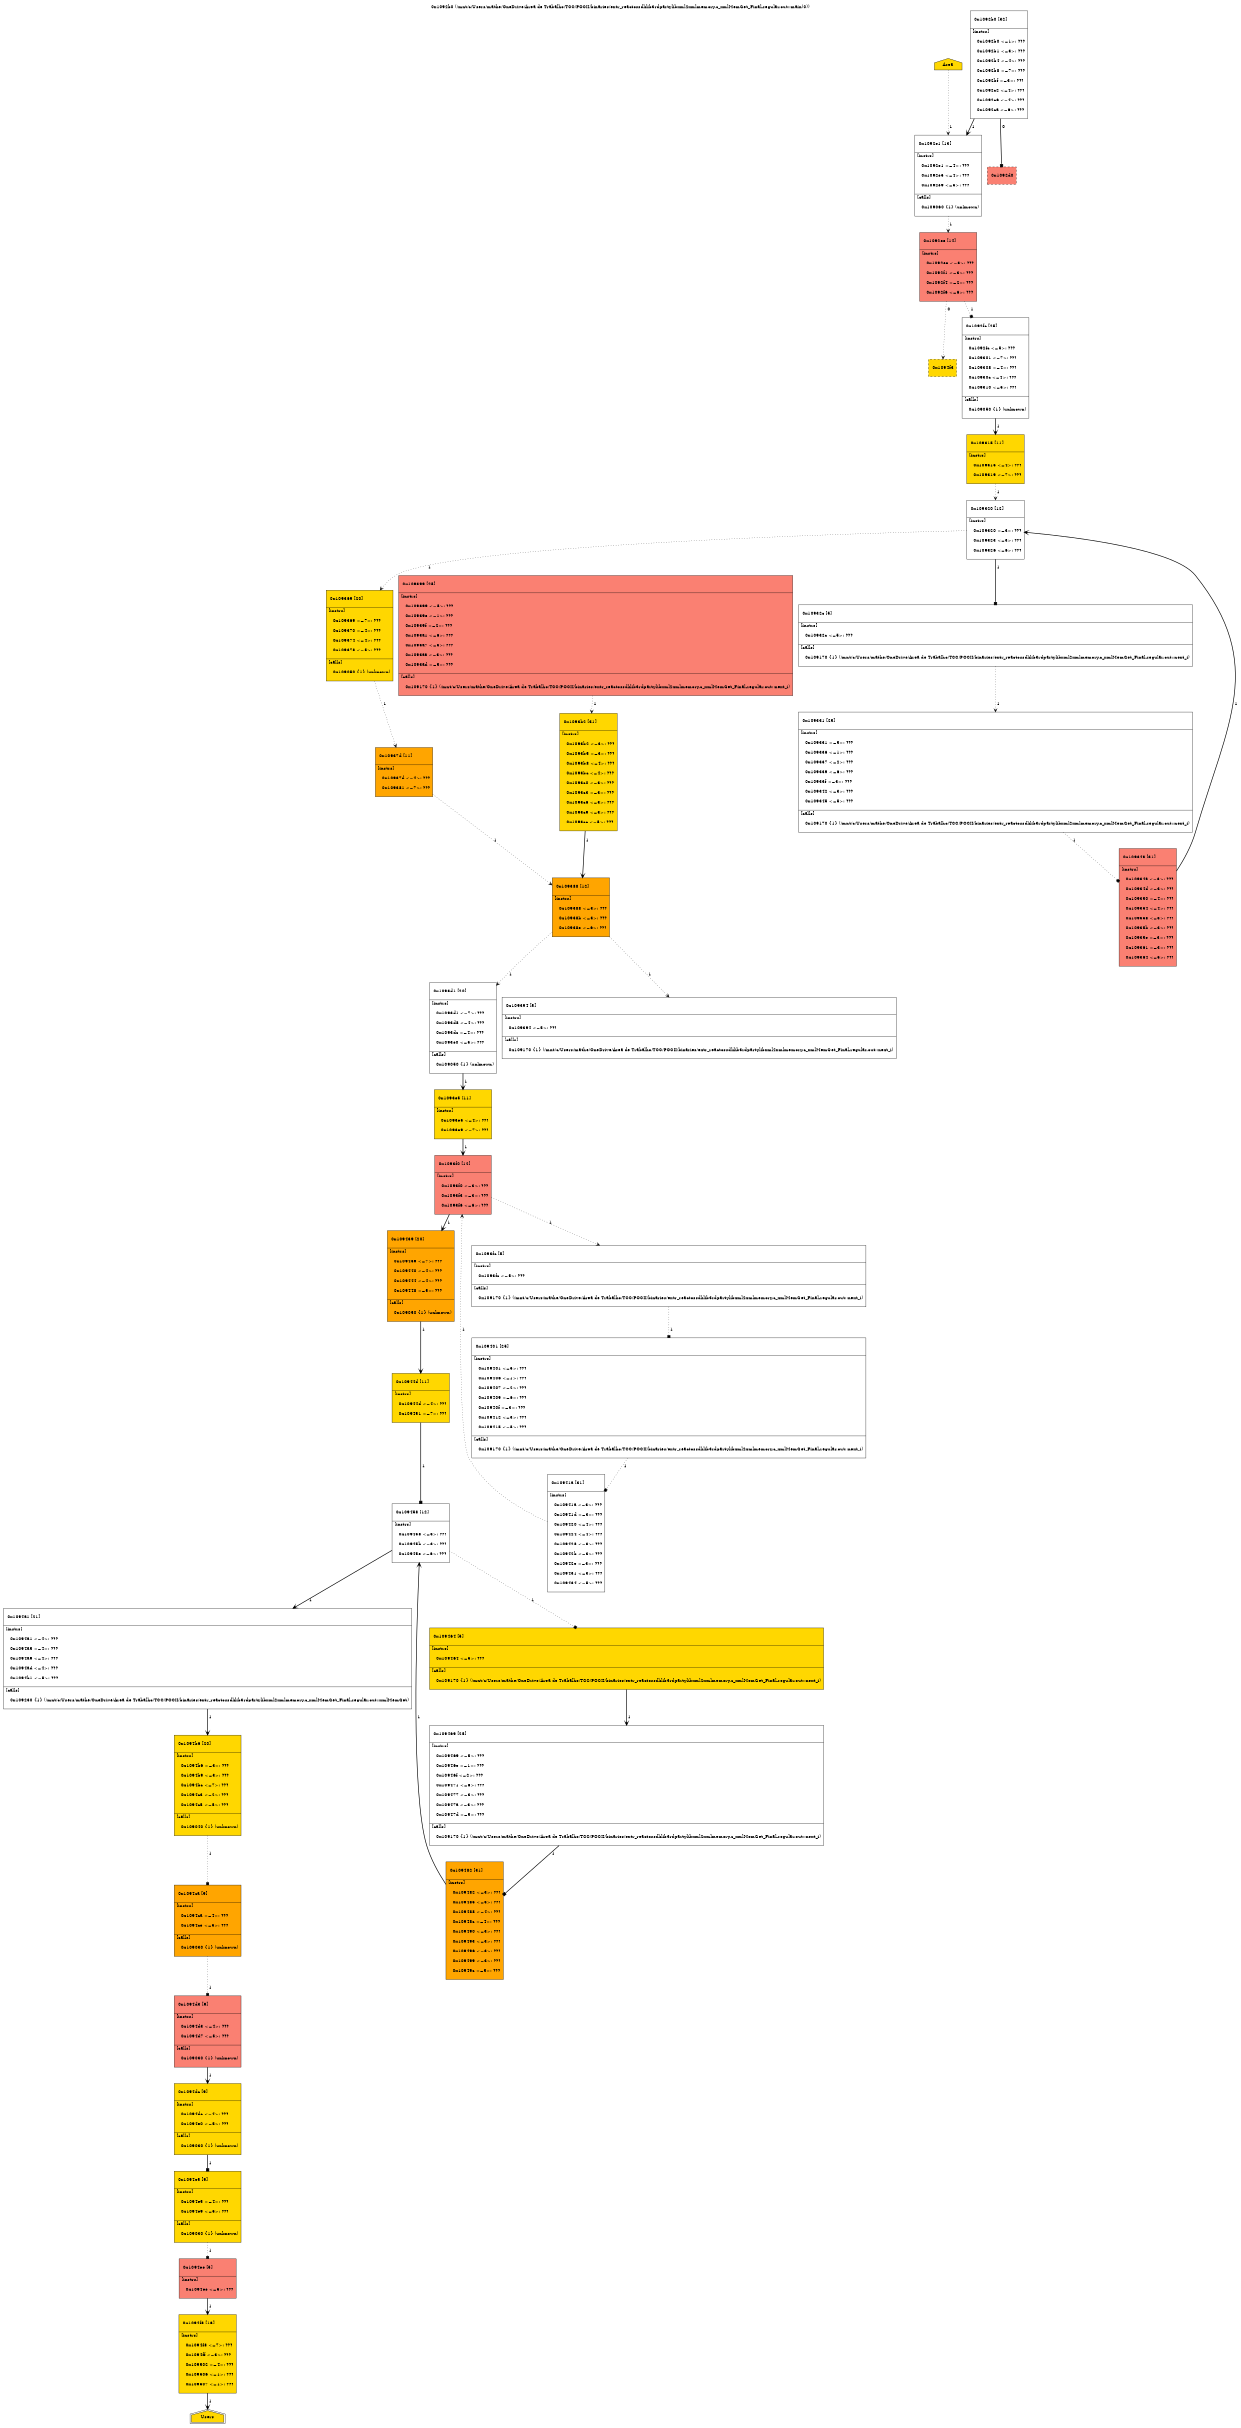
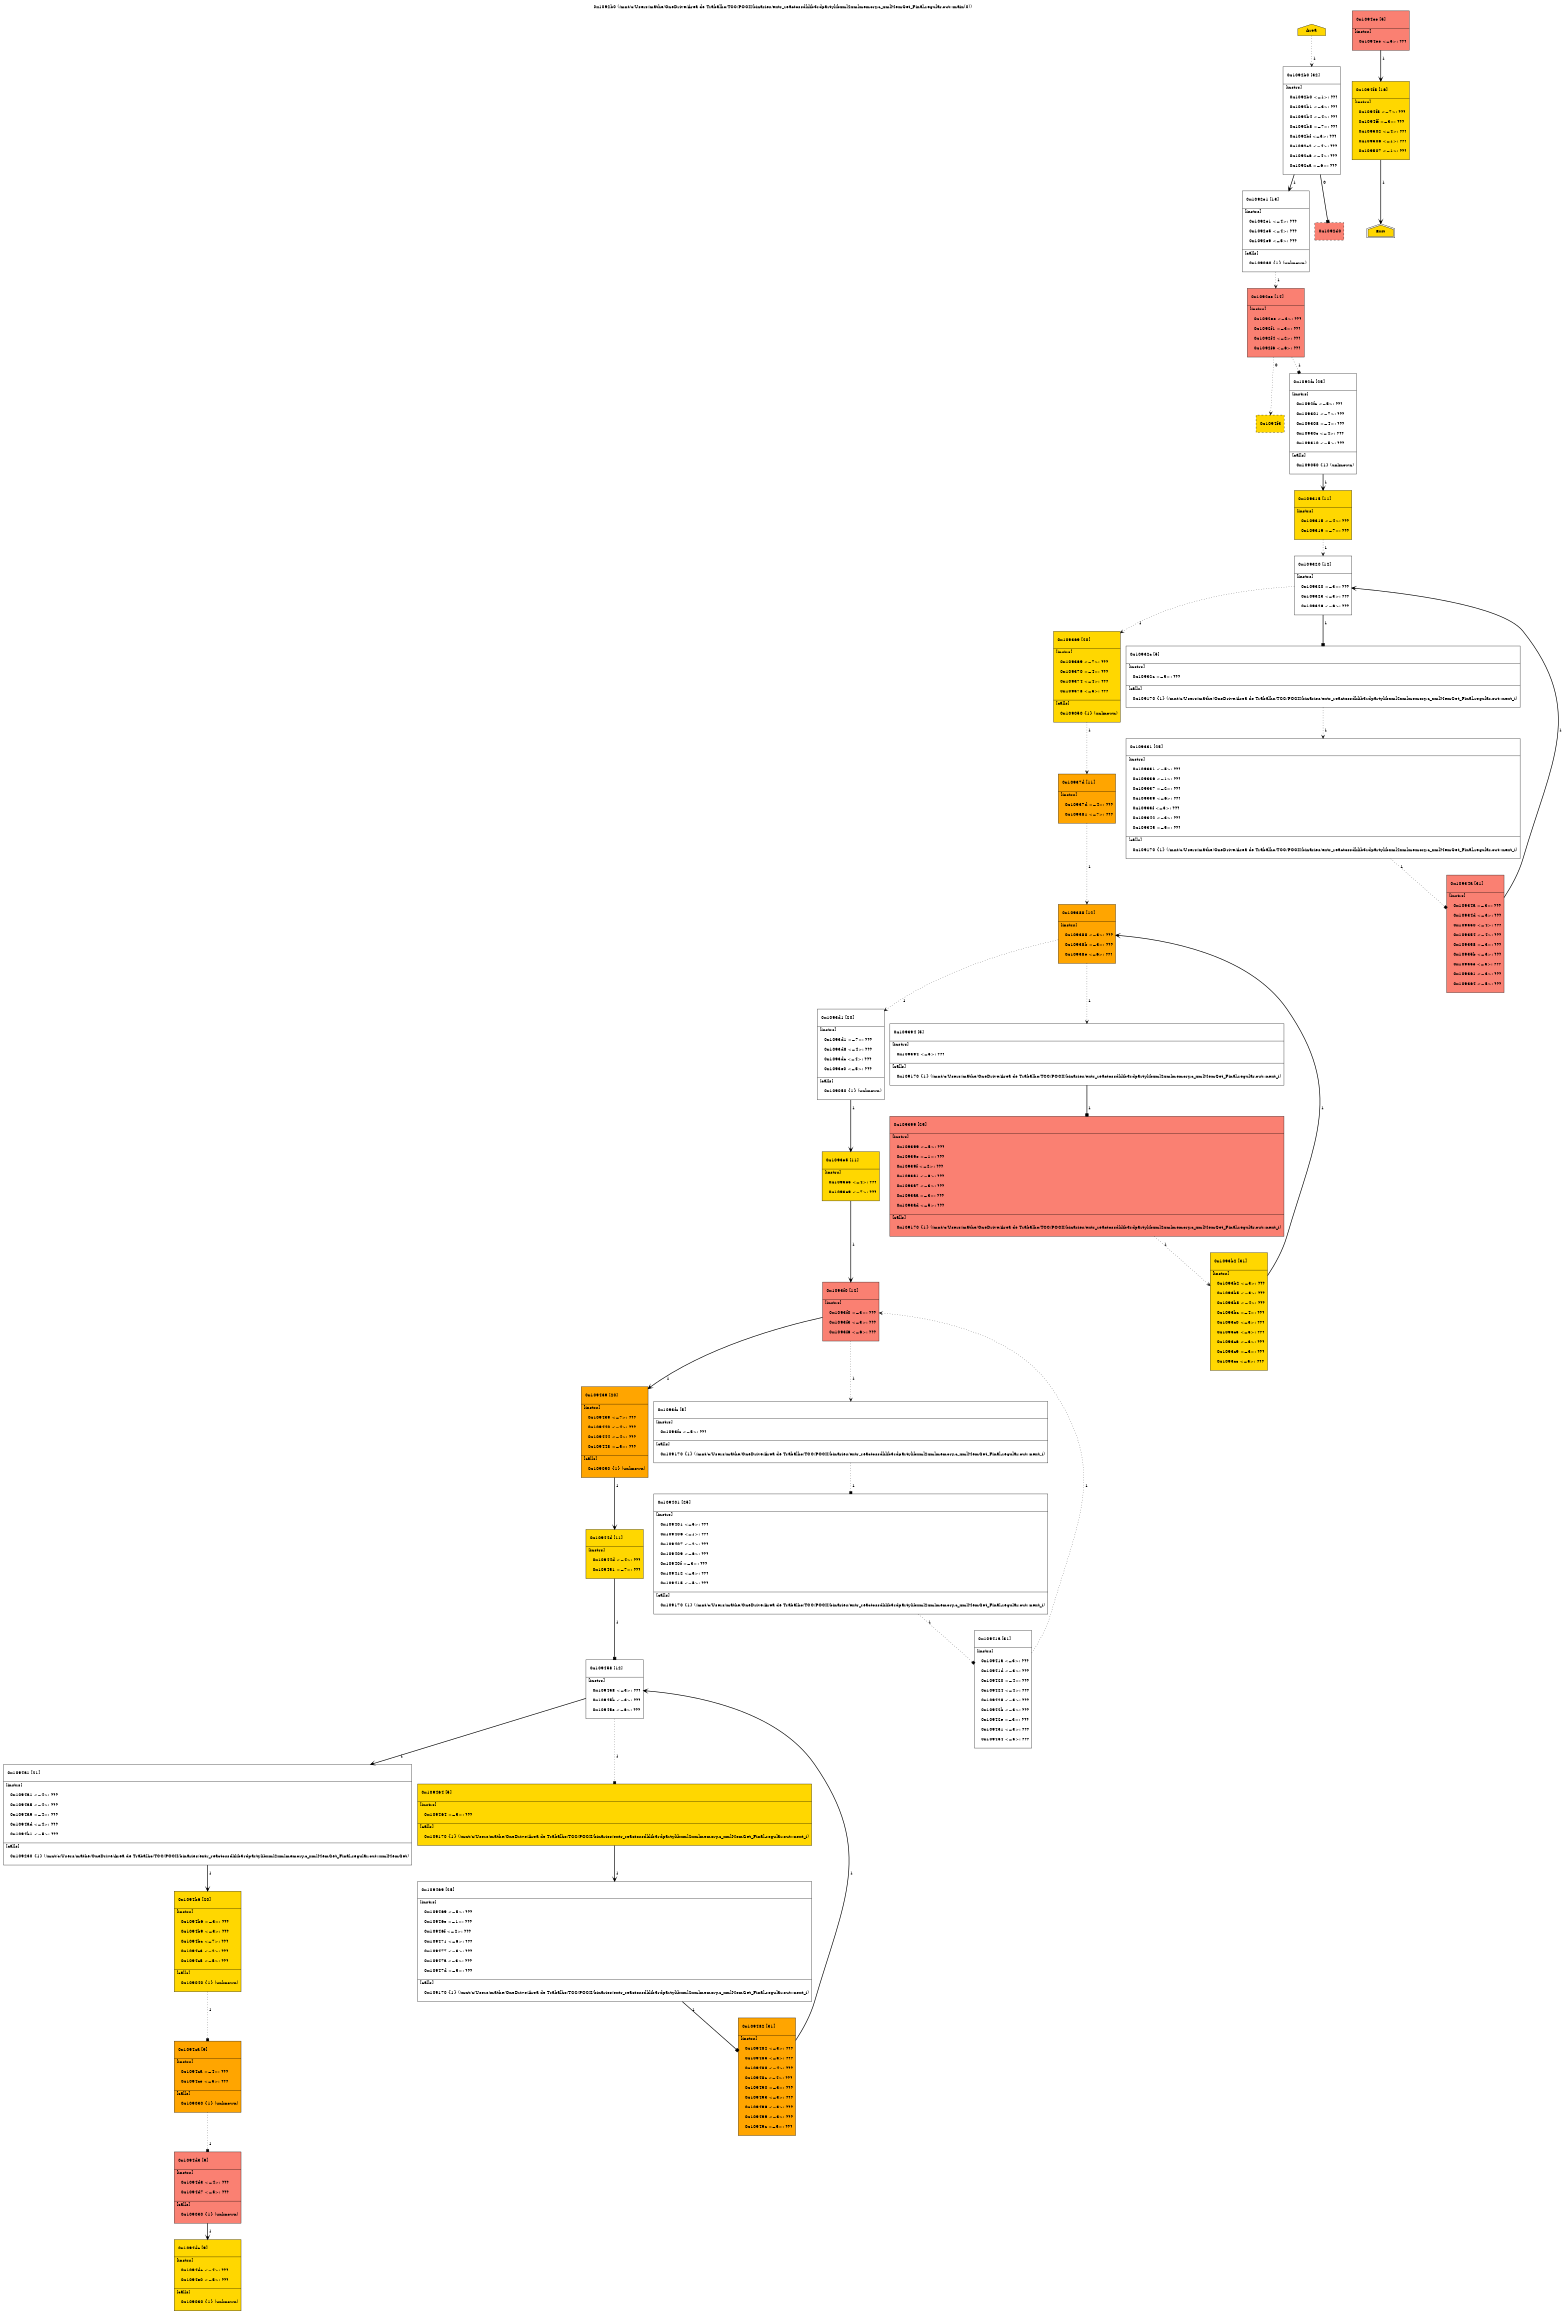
edge "Área" -> "0x1092e1 [13]": now "Área" -> "0x1092b0 [32]"
edge "0x109394 [5]" -> "0x109399 [25]": added, label "1"
node "0x1094e5 [9]": removed
node "Users": label "Users" -> "Exit"
